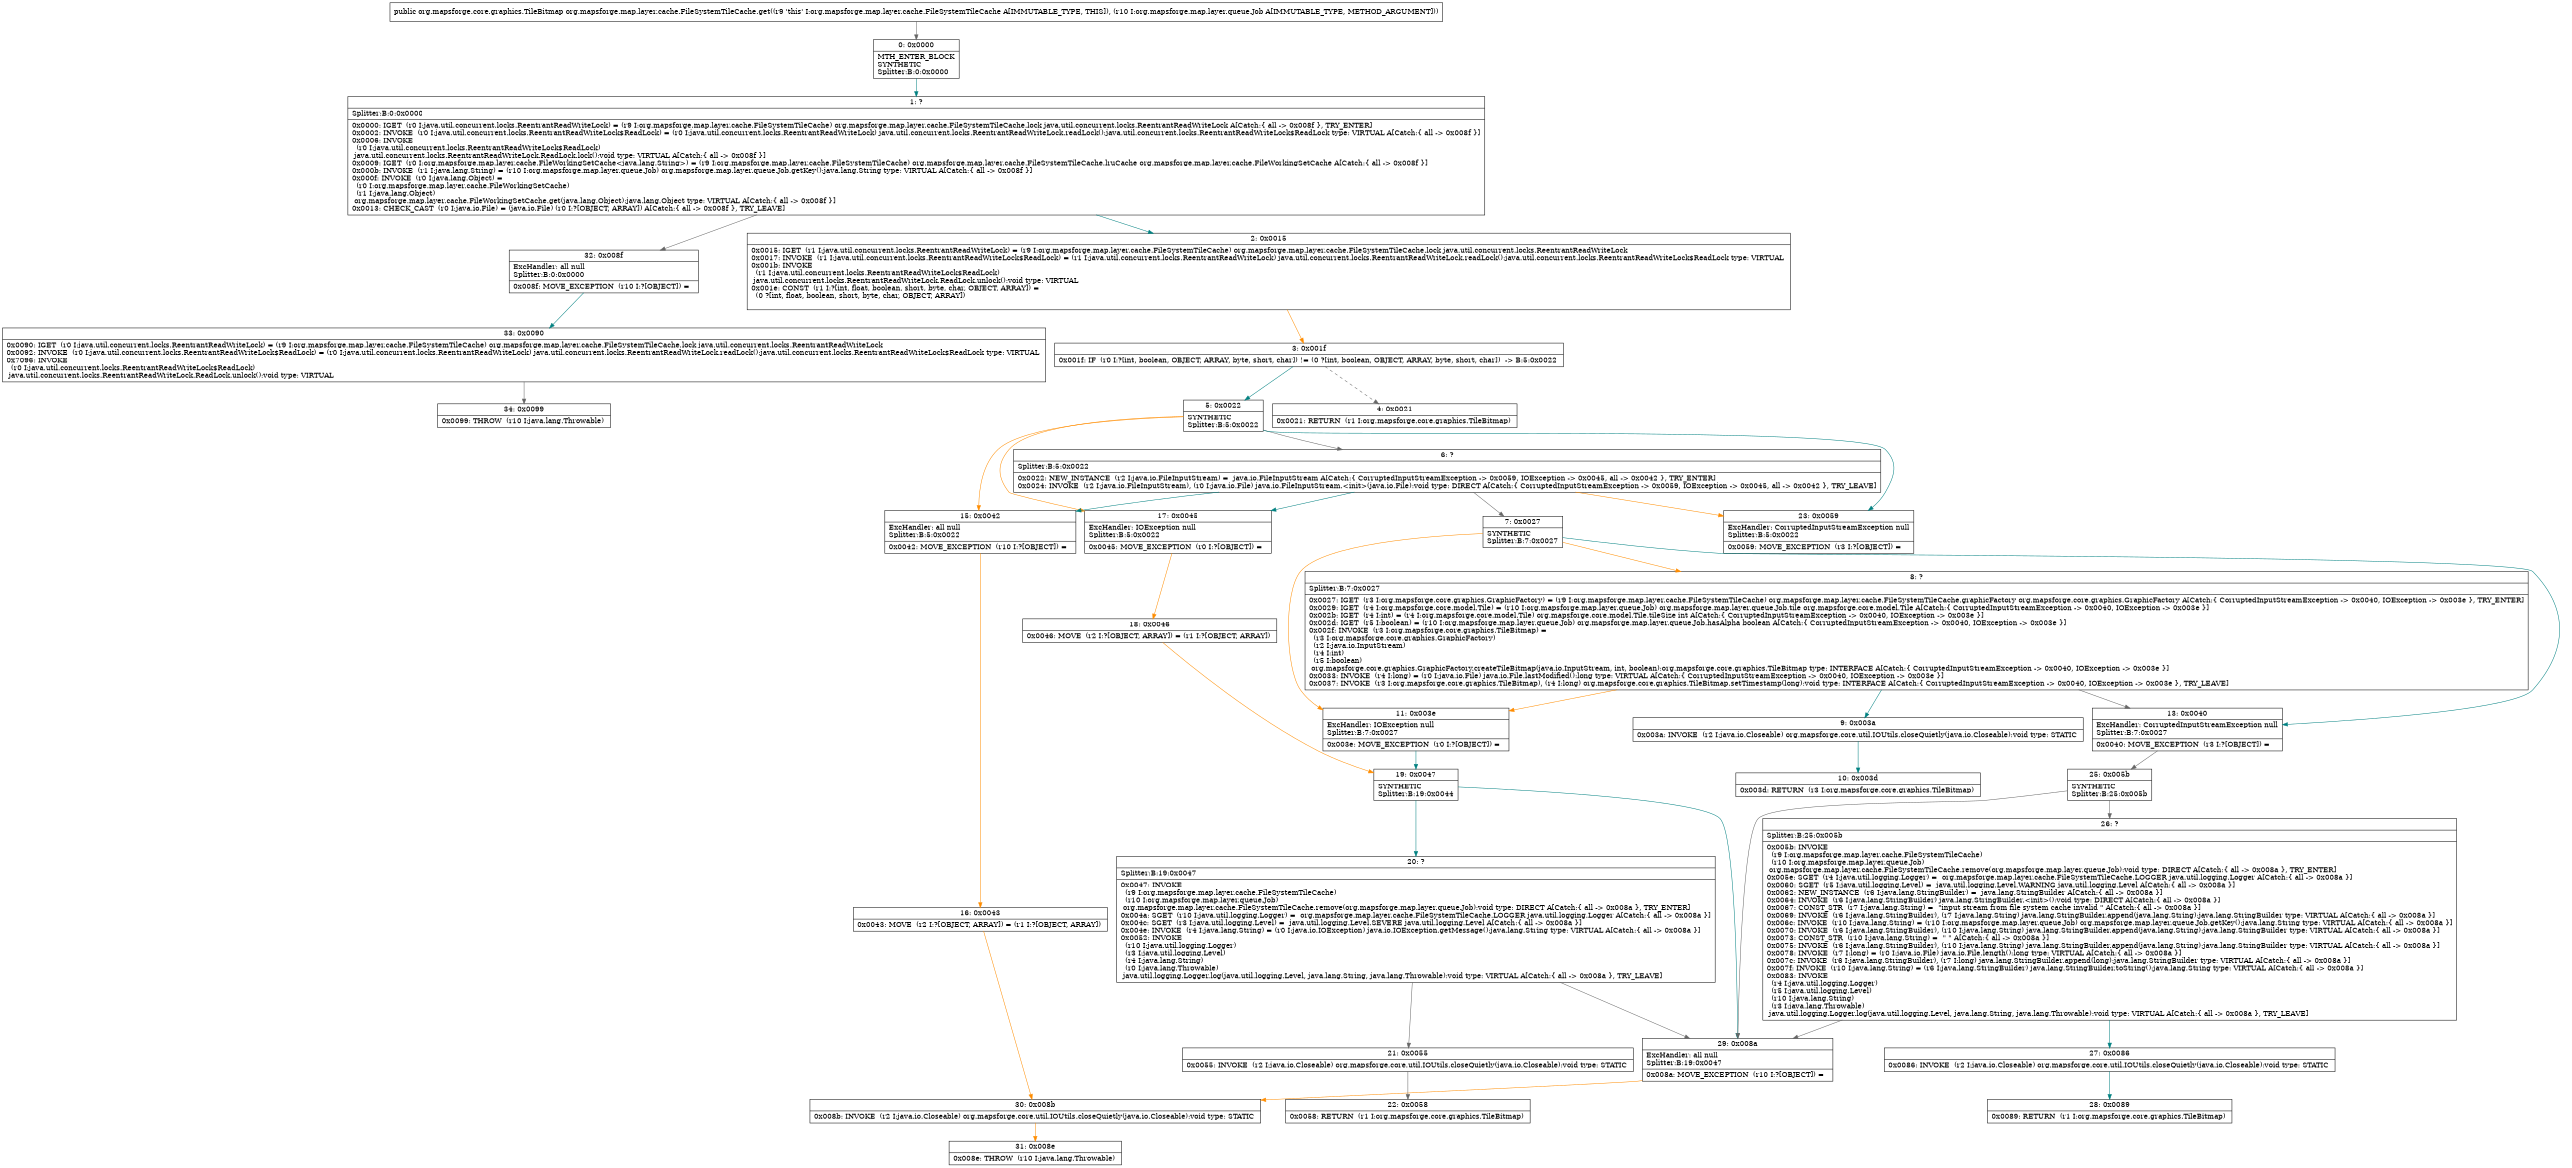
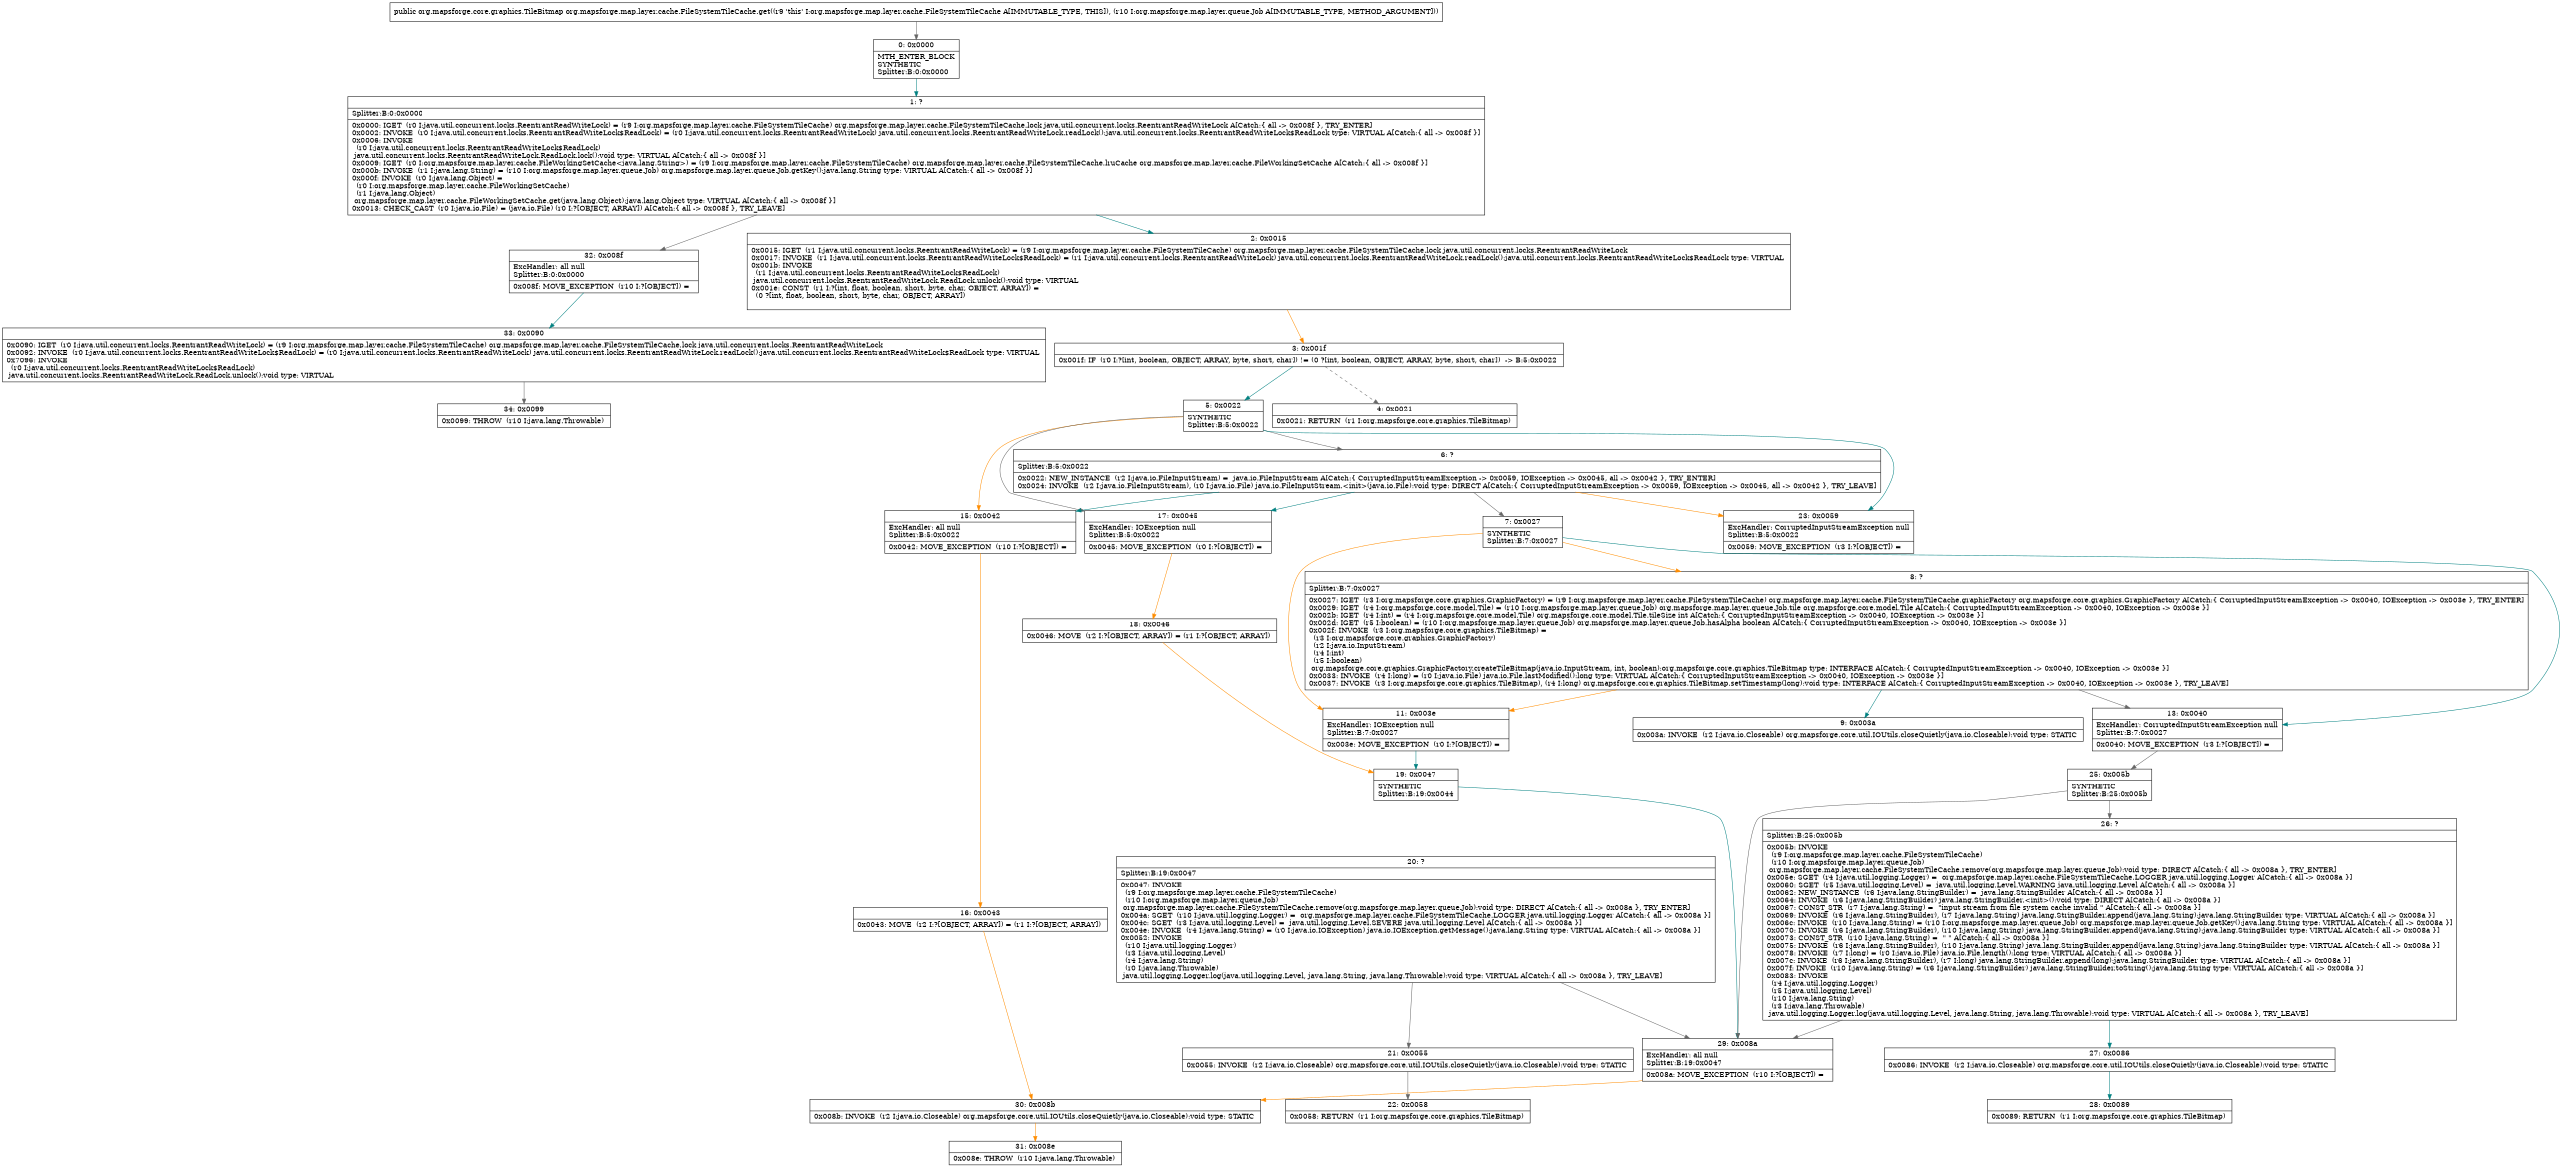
edge "5: 0x0022" -> "17: 0x0045": color darkorange -> gray40
node "10: 0x003d": removed
edge "19: 0x0047" -> "20: ?": removed
